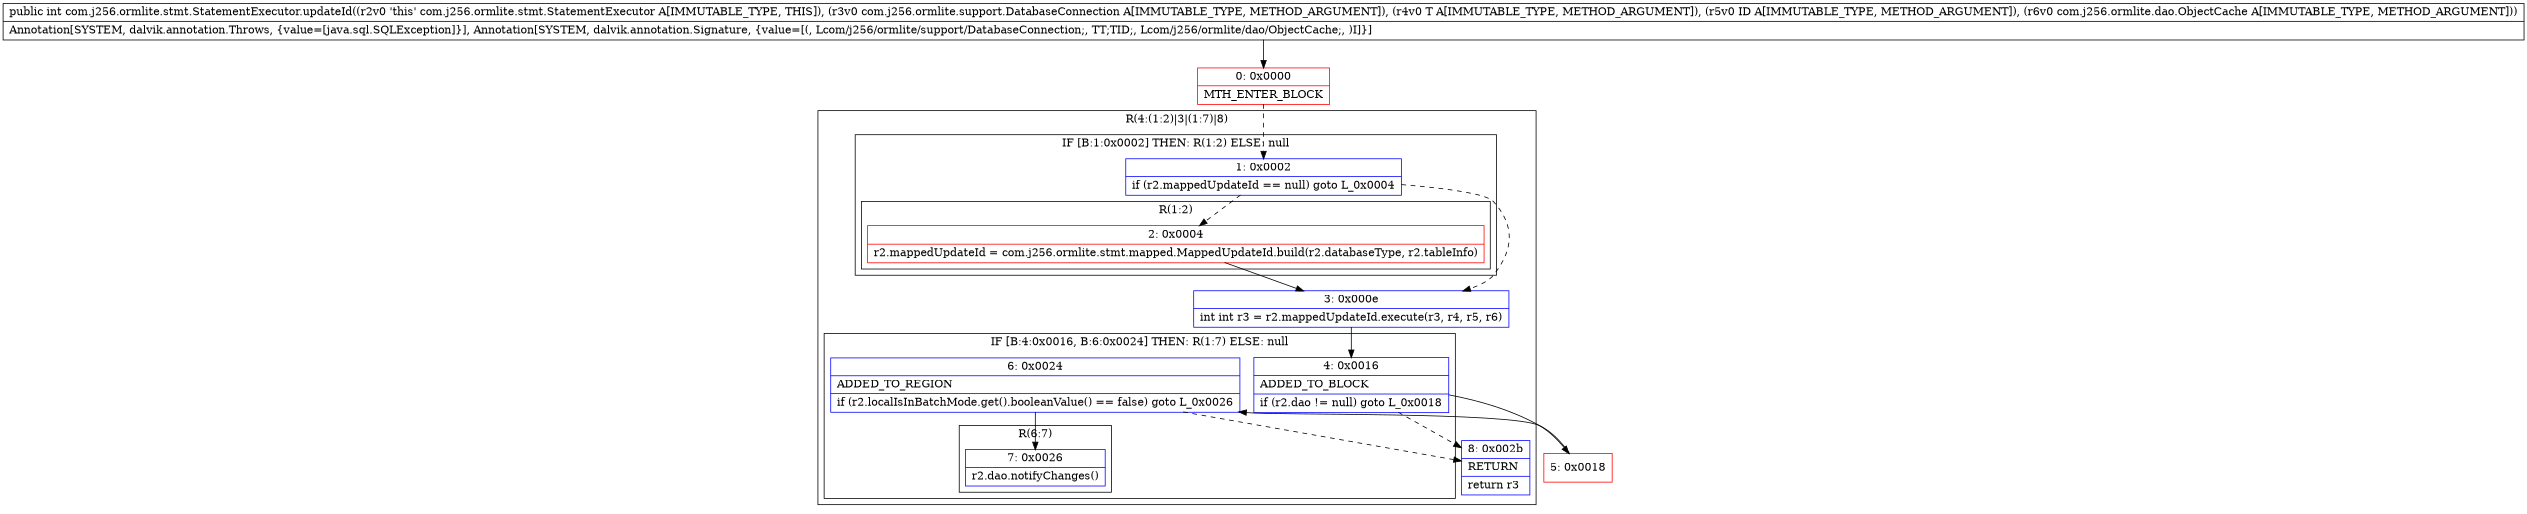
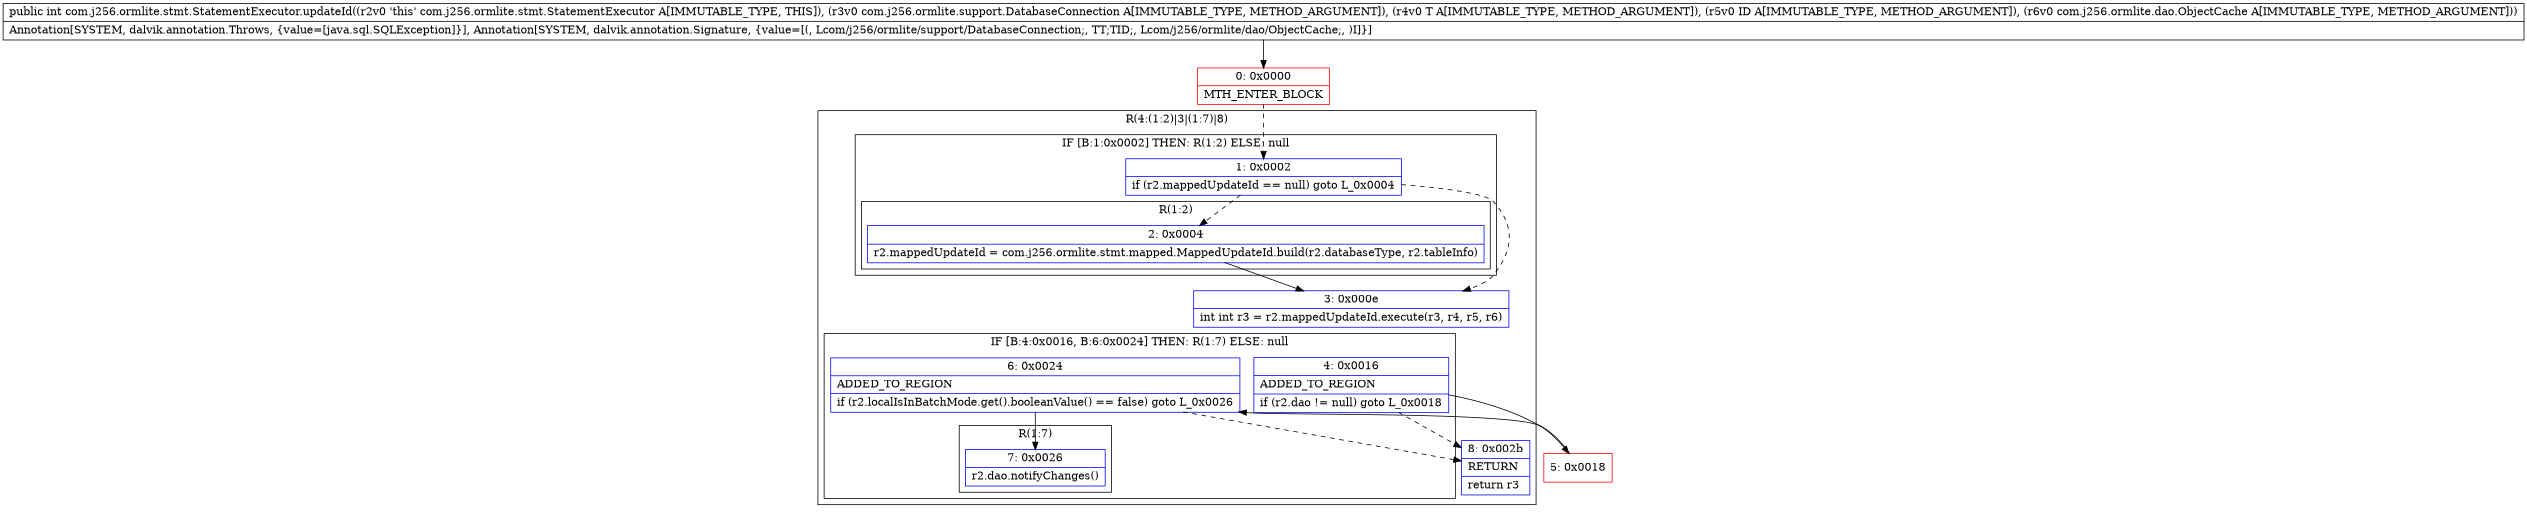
node "2: 0x0004": color red -> blue
edge "3: 0x000e" -> "4: 0x0016": removed
node "4: 0x0016": text "ADDED_TO_BLOCK" -> "ADDED_TO_REGION"
cluster "R(6:7)": label "R(6:7)" -> "R(1:7)"
